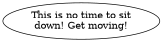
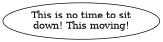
node "This is no time to sit down! Get moving!": label "This is no time to sit down! Get moving!" -> "This is no time to sit down! This moving!"
